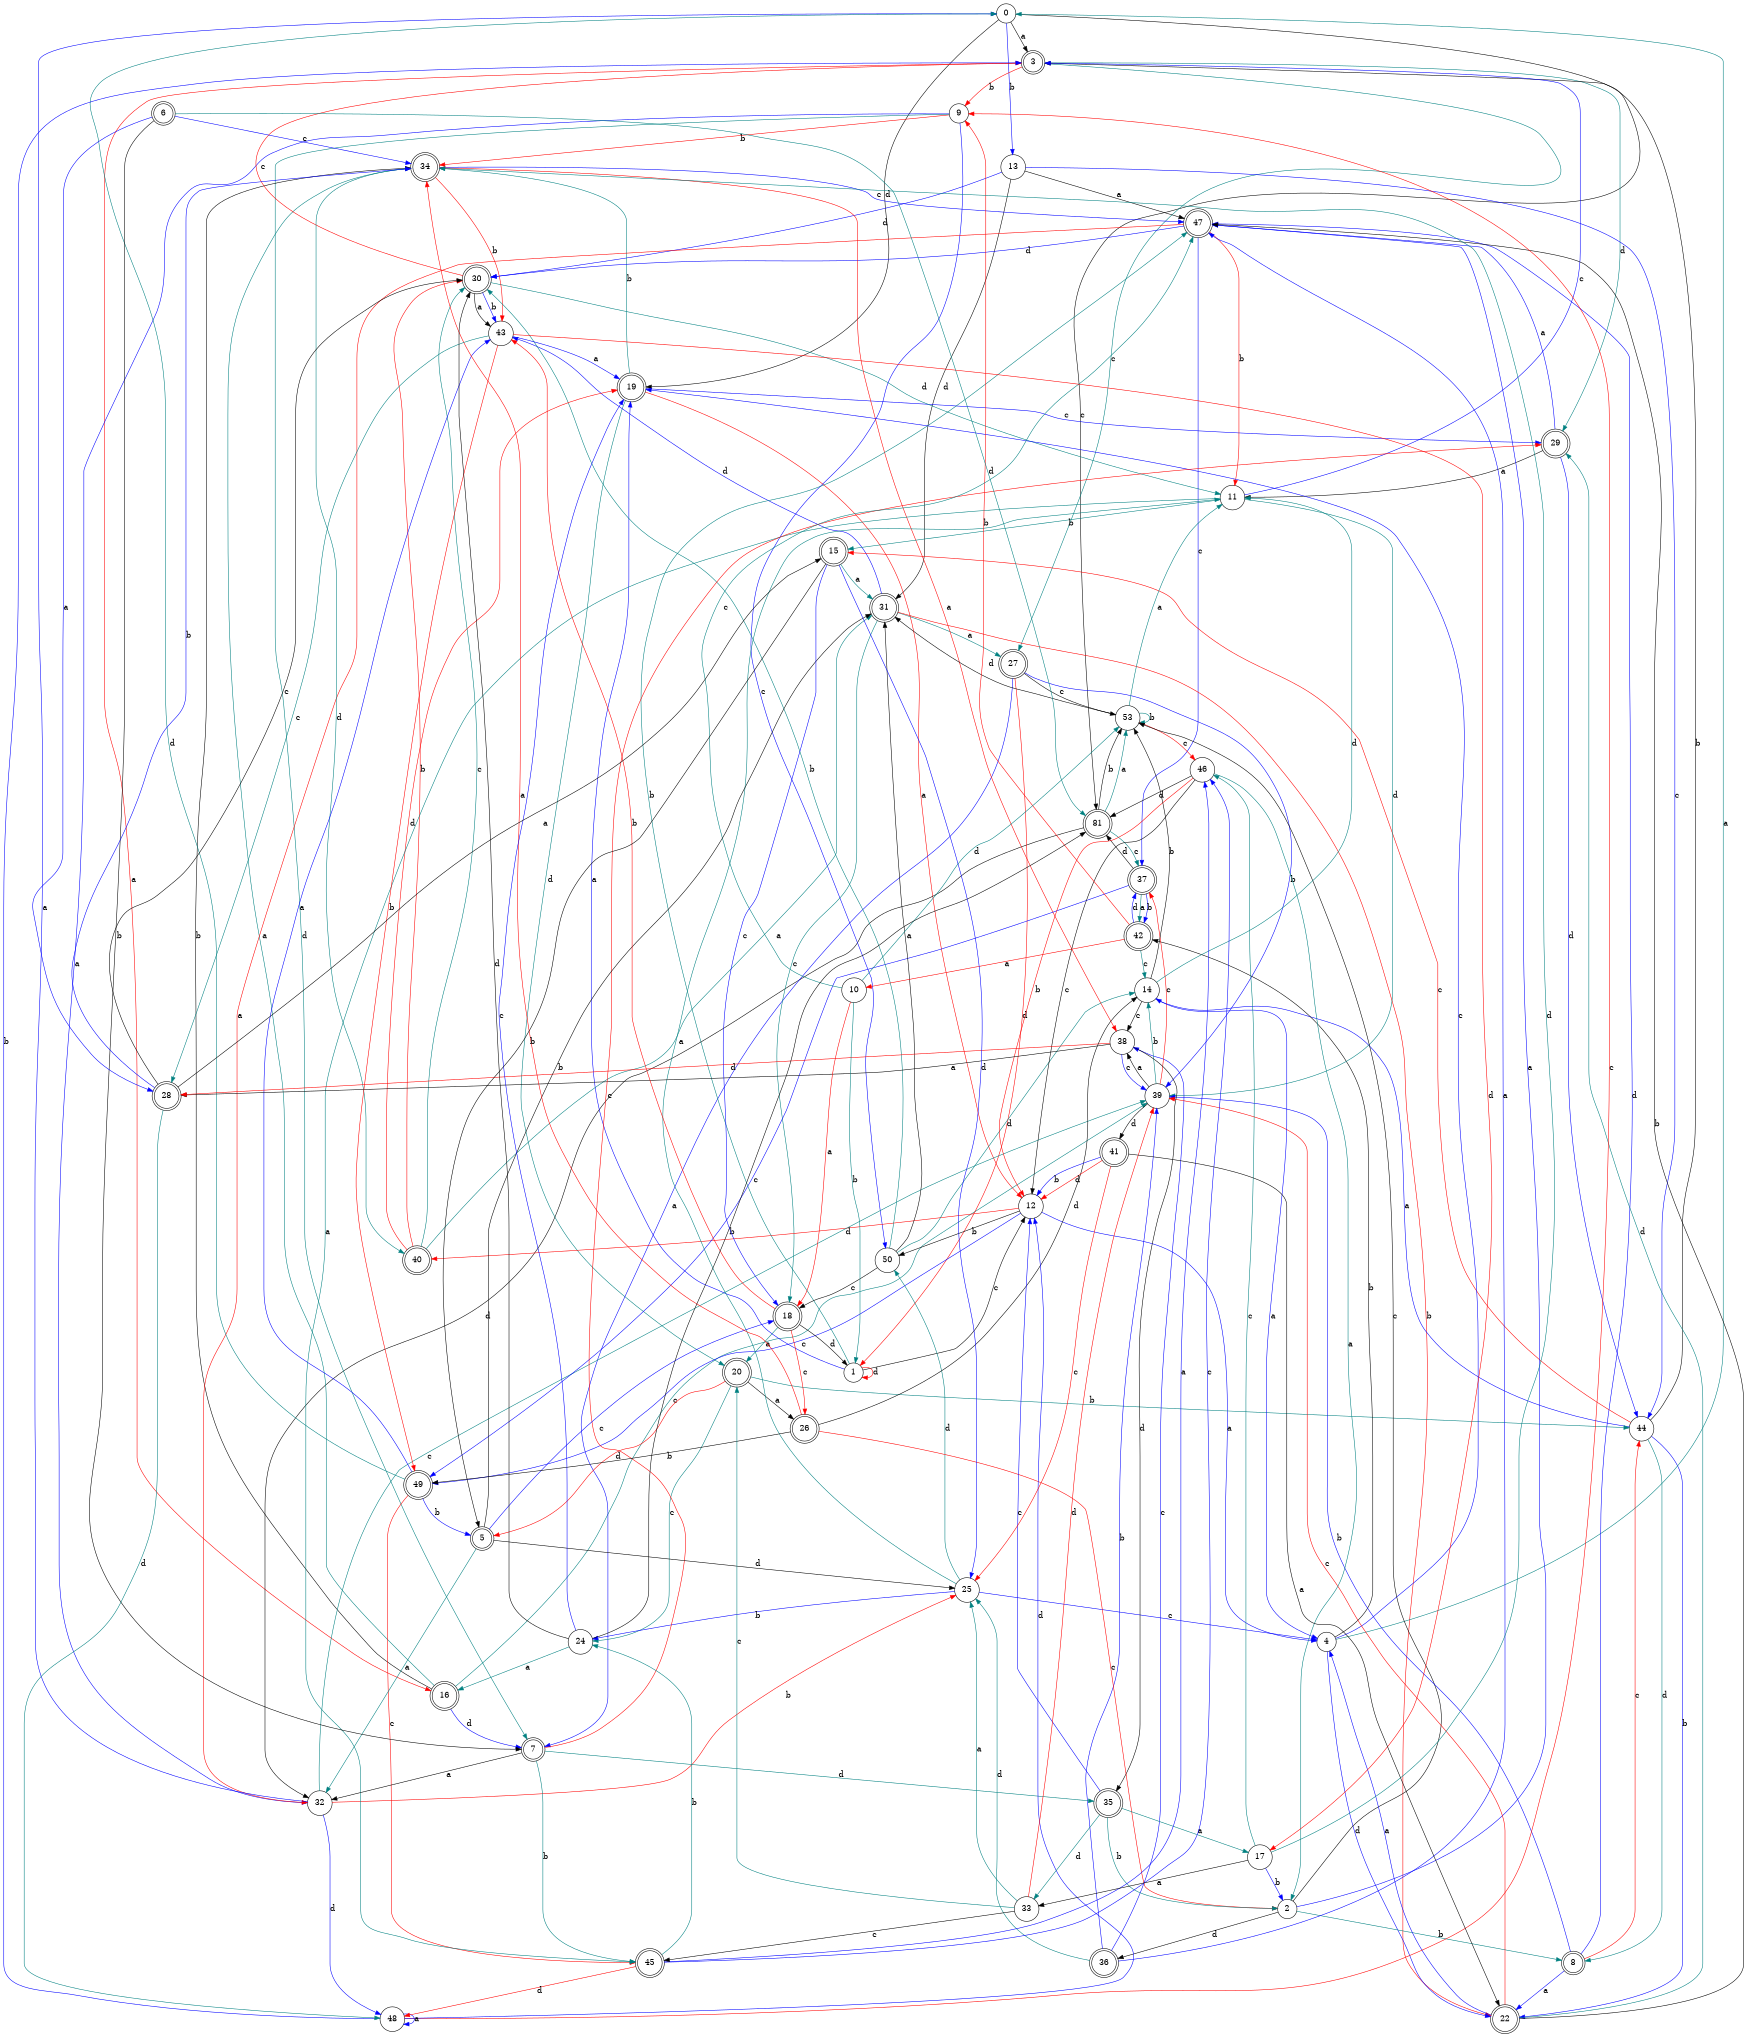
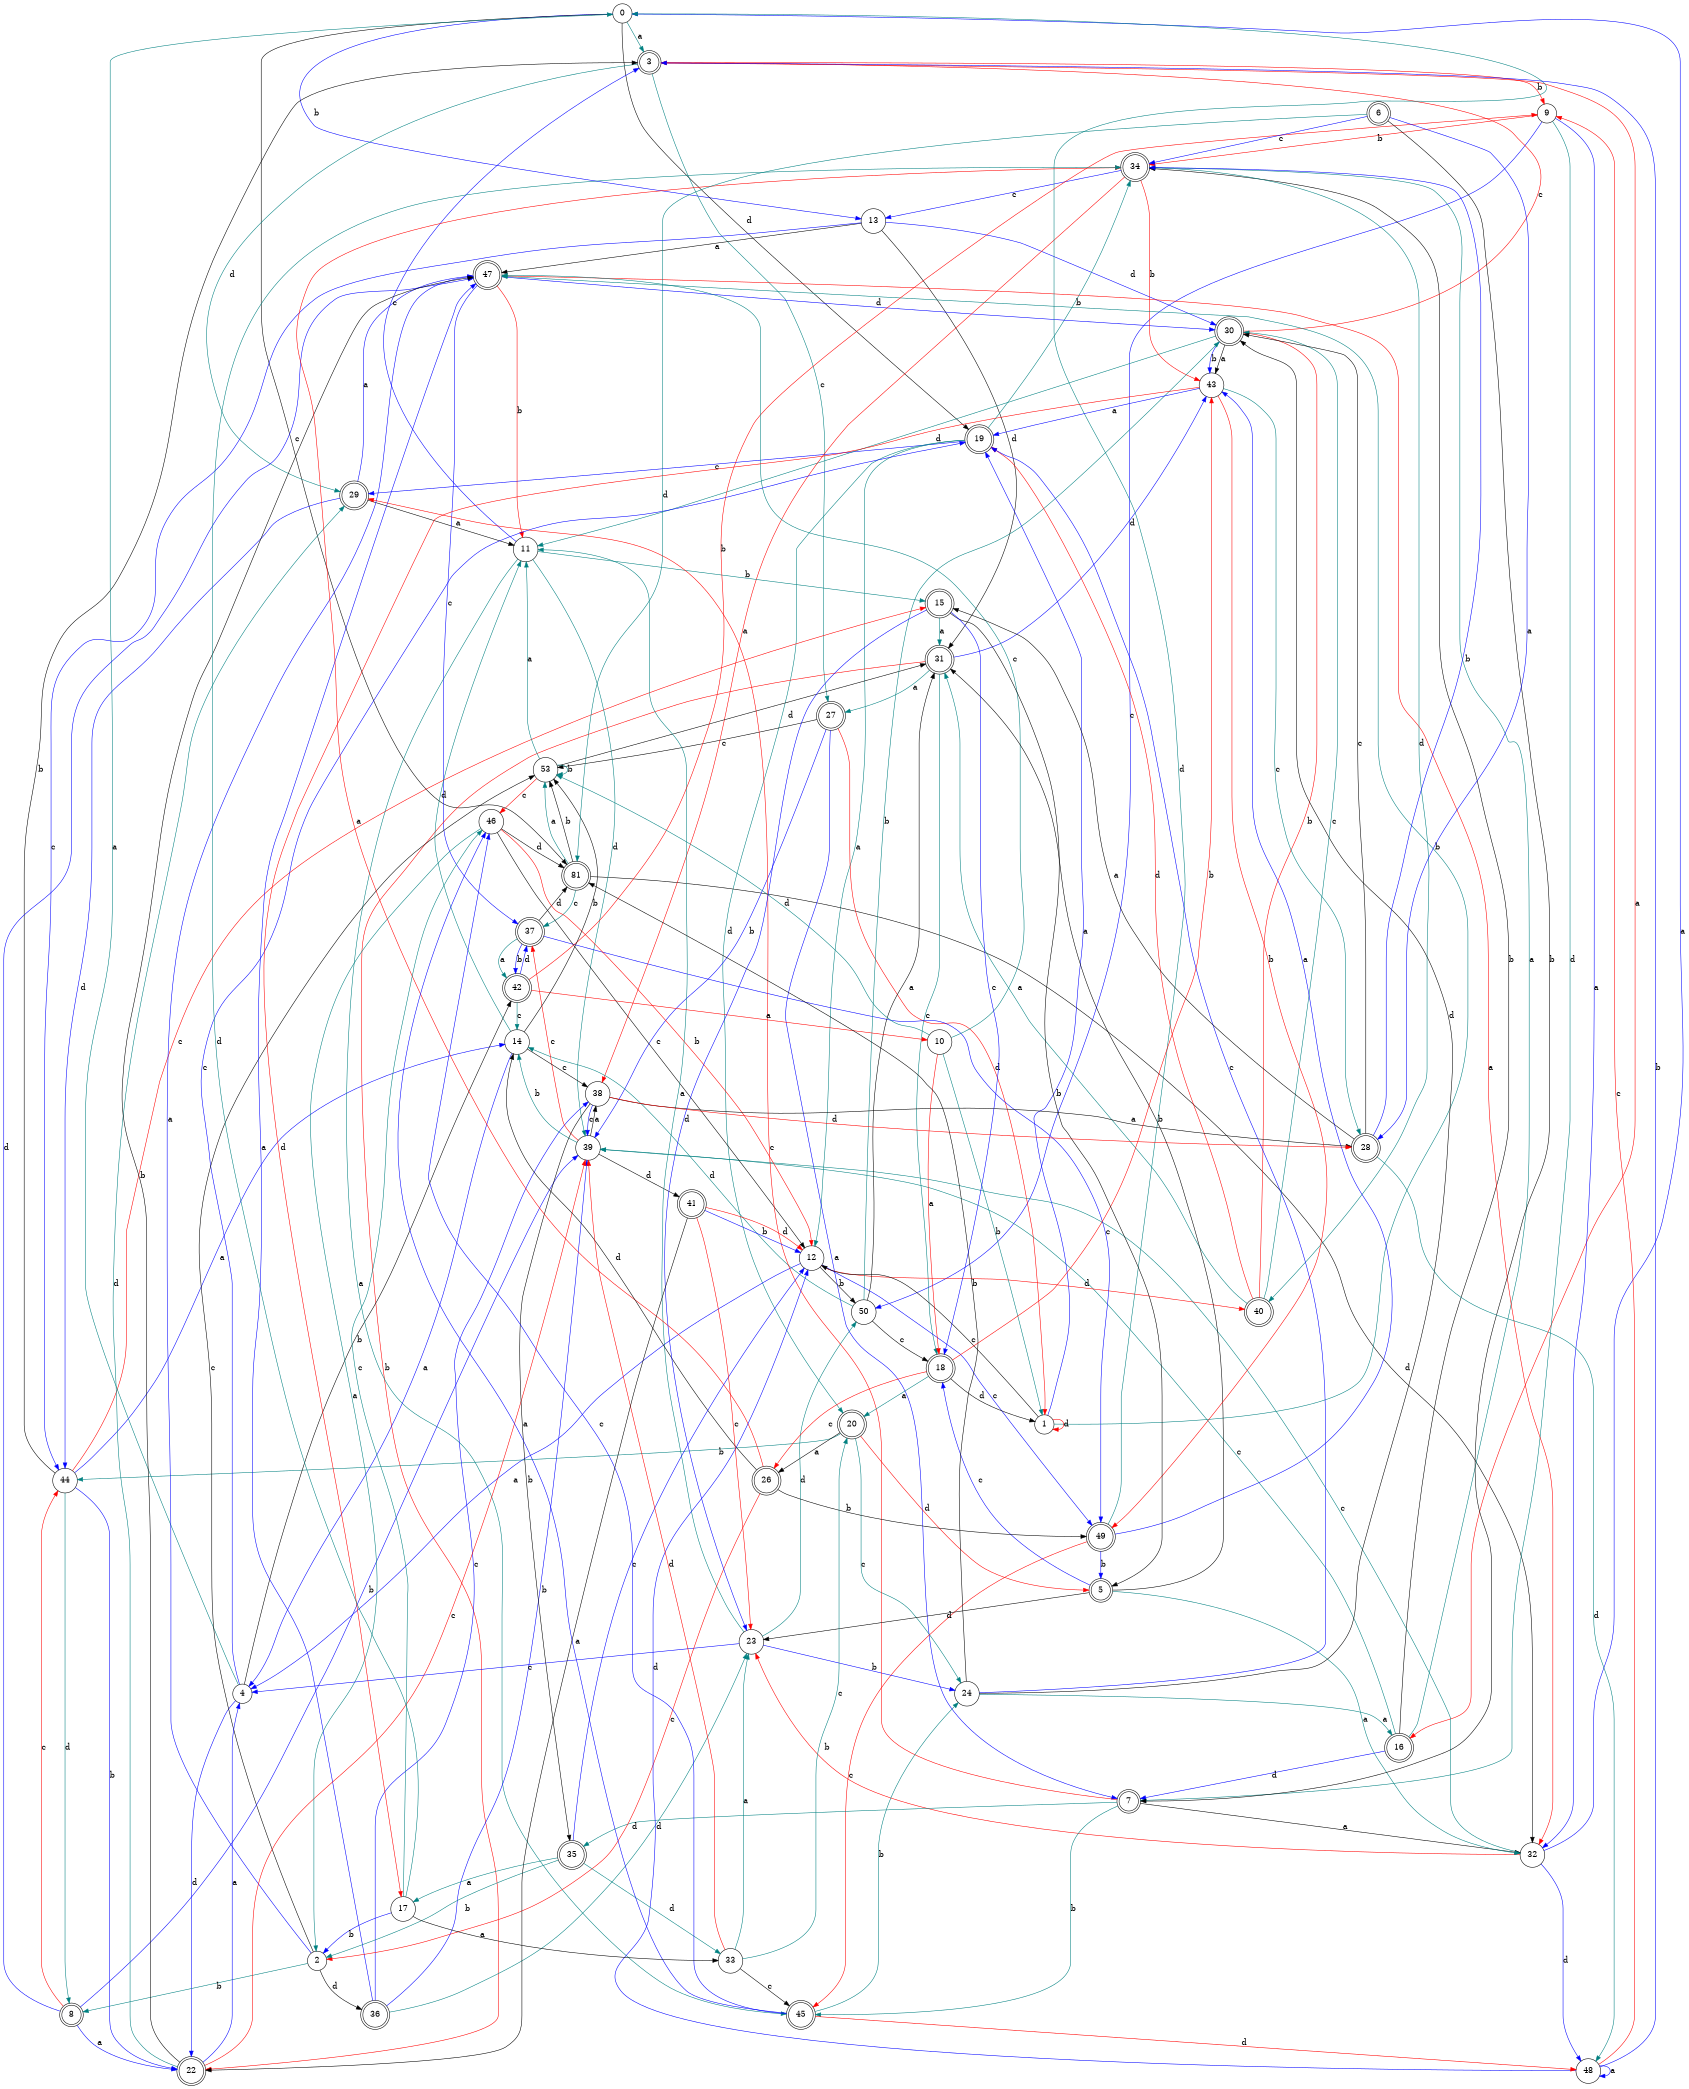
edge "0" -> "3": color black -> teal
edge "34" -> "47": now "34" -> "13"
edge "19" -> "12": color red -> teal
edge "38" -> "35": label "d" -> "b"
node "25": label "25" -> "23"
